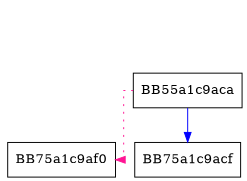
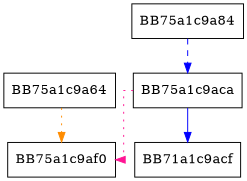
node "BB75a1c9a84": added
node "BB75a1c9a64": added
node "BB55a1c9aca": label "BB55a1c9aca" -> "BB75a1c9aca"
node "BB75a1c9acf": label "BB75a1c9acf" -> "BB71a1c9acf"
